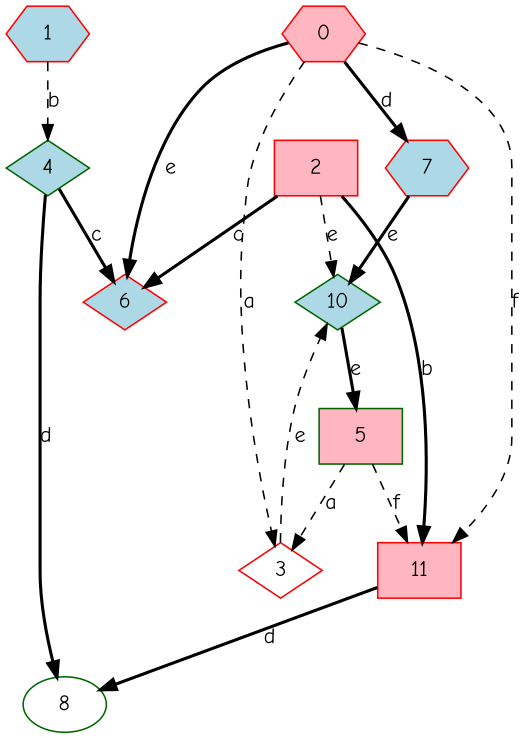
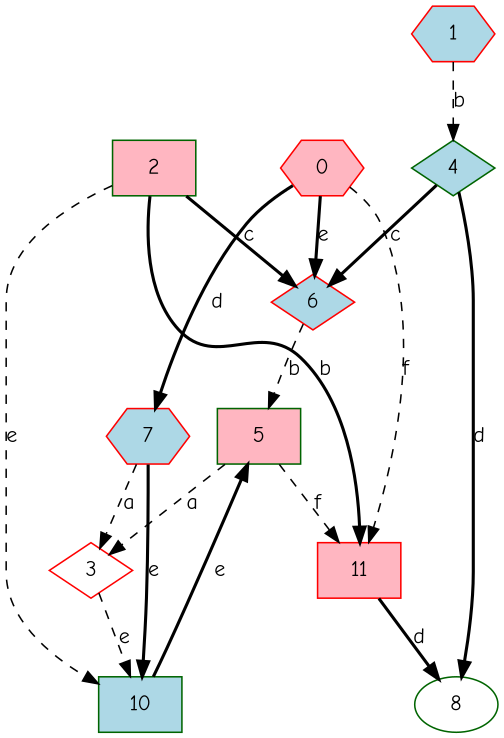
node "2": color red -> darkgreen
edge "0" -> "3": now "7" -> "3"
node "10": shape diamond -> box
edge "6" -> "5": added, label "b"
